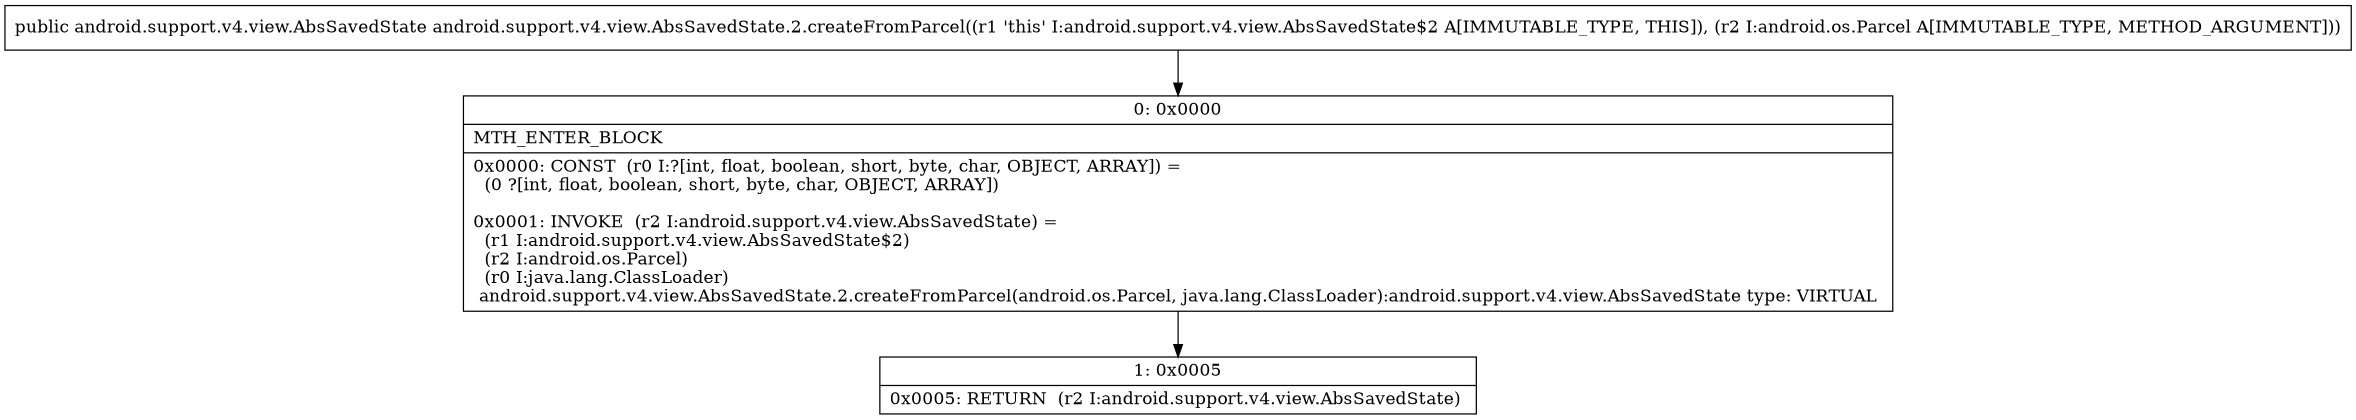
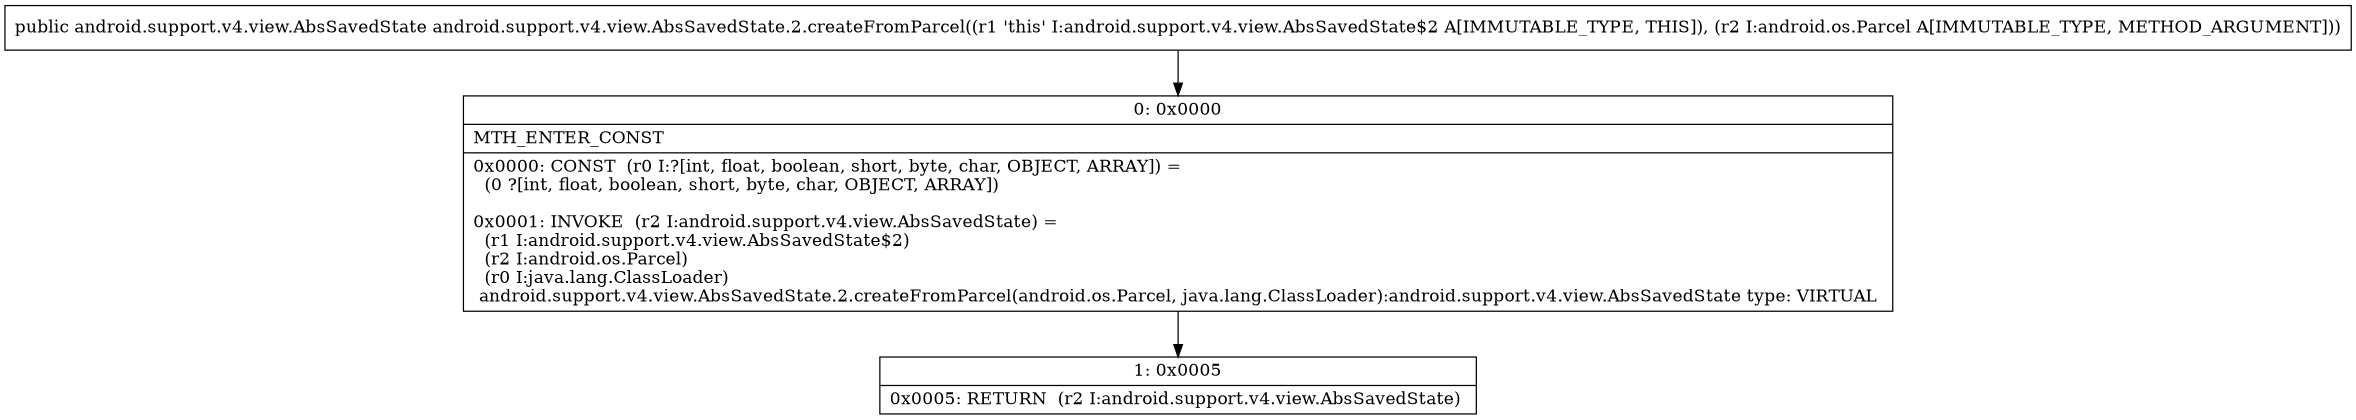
node "0: 0x0000": text "MTH_ENTER_BLOCK" -> "MTH_ENTER_CONST"
